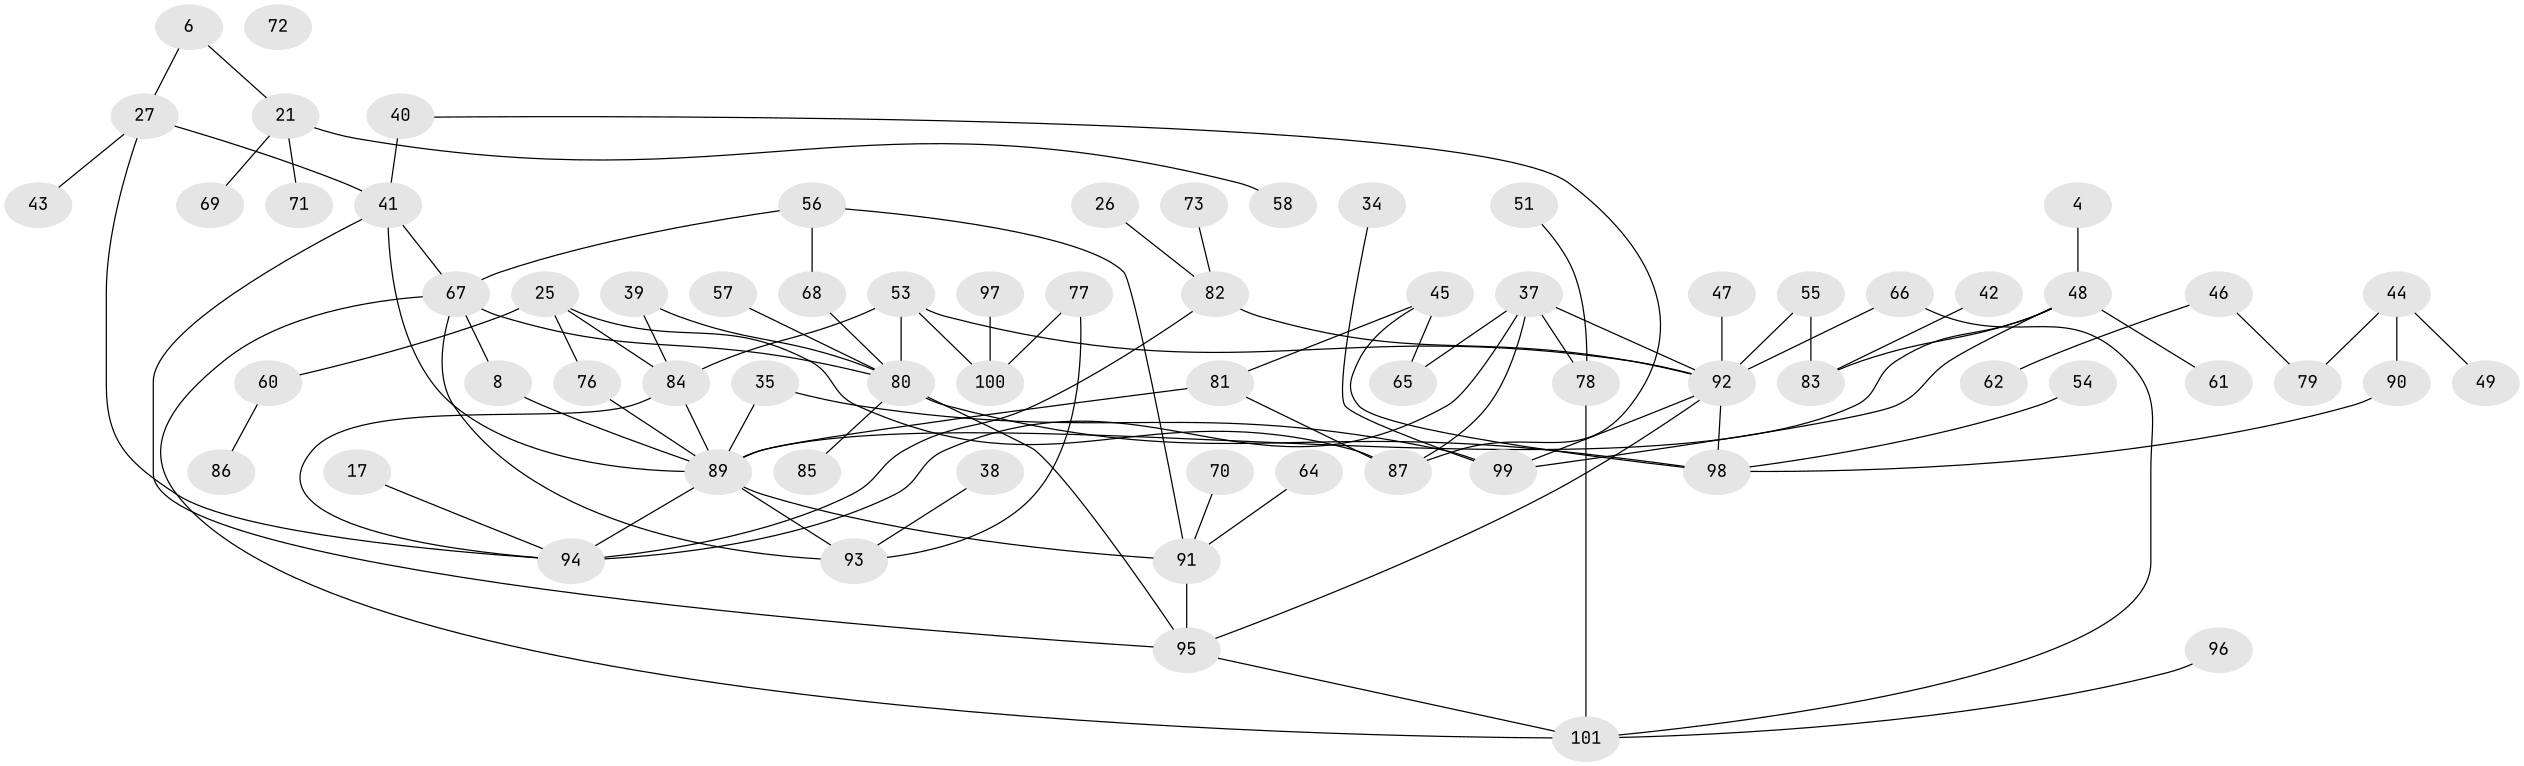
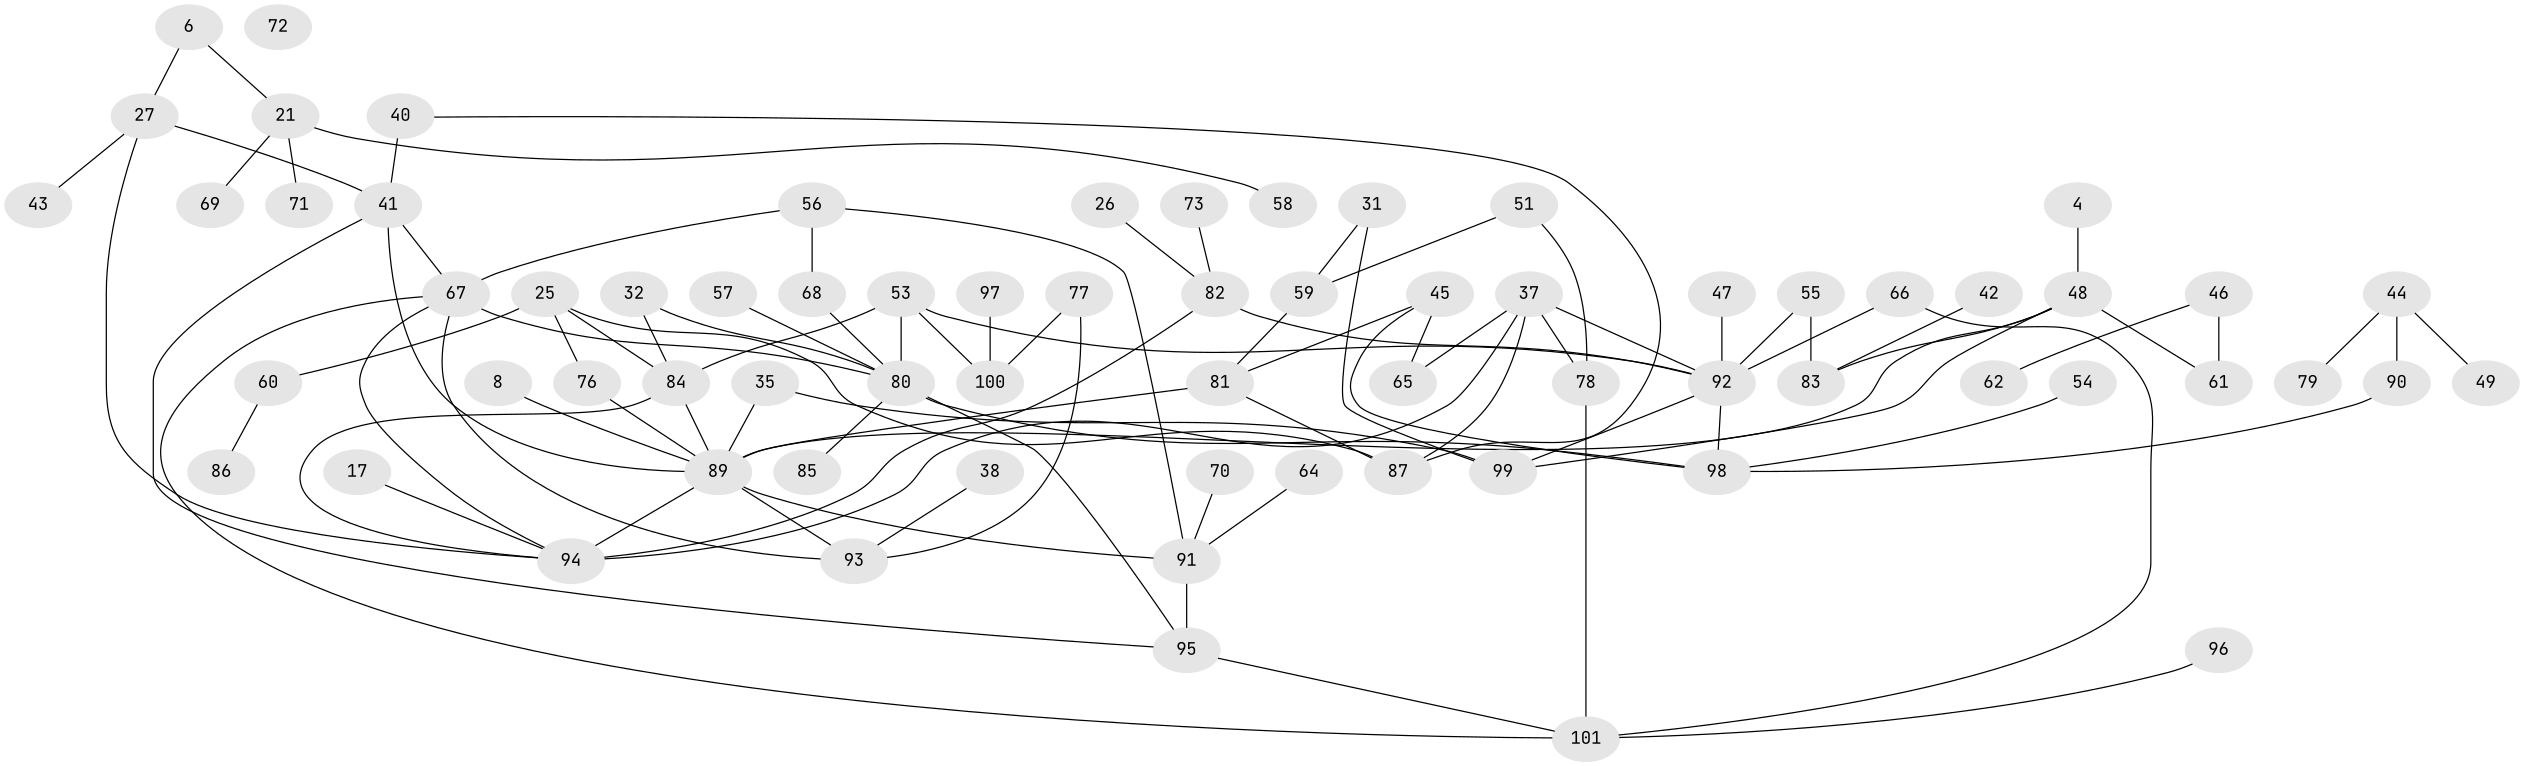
node "34": label "34" -> "31"
node "39": label "39" -> "32"
node "59": added
edge "67" -- "8": now "67" -- "94"
edge "46" -- "79": now "46" -- "61"
edge "92" -- "95": removed
